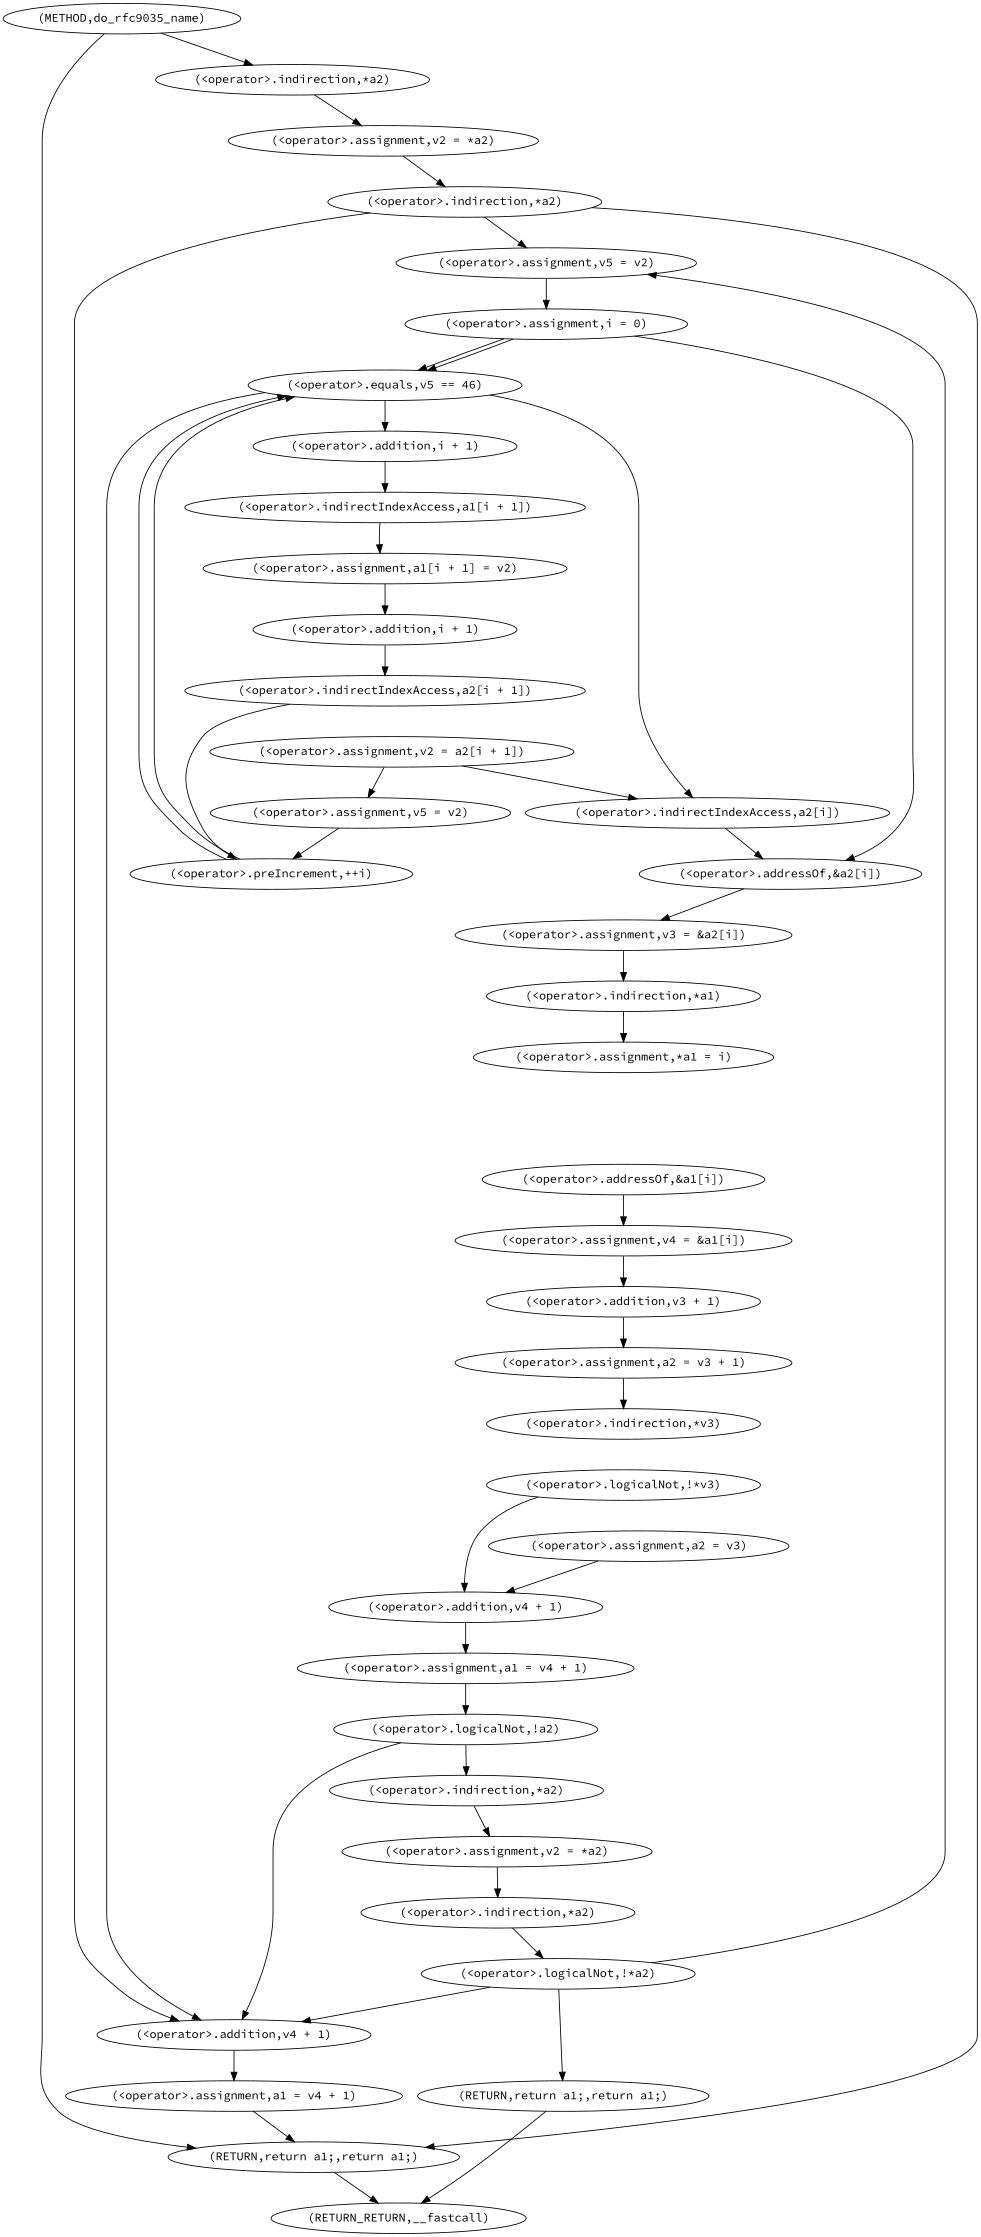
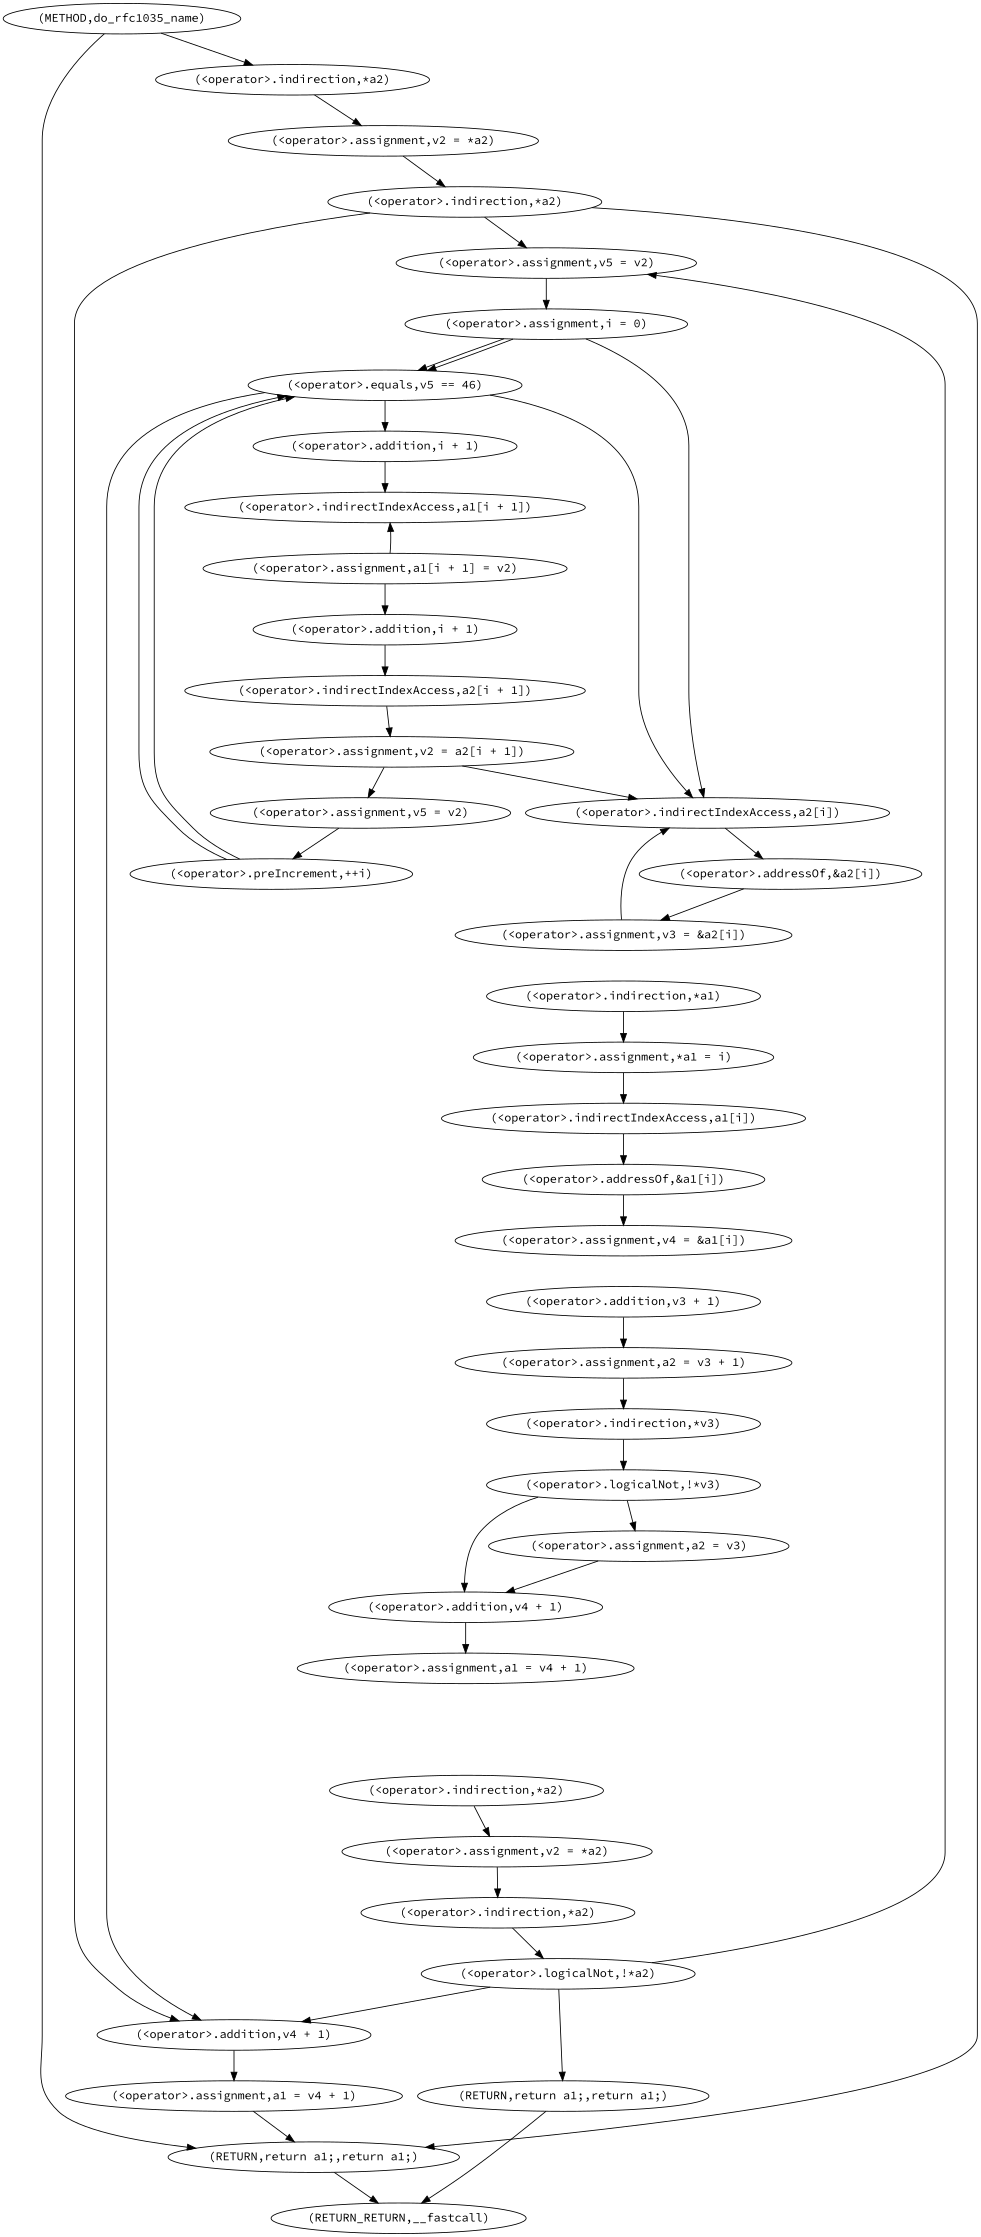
node "(METHOD,do_rfc9035_name)": label "(METHOD,do_rfc9035_name)" -> "(METHOD,do_rfc1035_name)"
edge "(<operator>.assignment,i = 0)" -> "(<operator>.addressOf,&a2[i])": now "(<operator>.assignment,i = 0)" -> "(<operator>.indirectIndexAccess,a2[i])"
edge "(<operator>.indirectIndexAccess,a1[i + 1])" -> "(<operator>.assignment,a1[i + 1] = v2)": reversed
edge "(<operator>.indirectIndexAccess,a2[i + 1])" -> "(<operator>.preIncrement,++i)": now "(<operator>.indirectIndexAccess,a2[i + 1])" -> "(<operator>.assignment,v2 = a2[i + 1])"
edge "(<operator>.assignment,v3 = &a2[i])" -> "(<operator>.indirection,*a1)": now "(<operator>.assignment,v3 = &a2[i])" -> "(<operator>.indirectIndexAccess,a2[i])"
node "(<operator>.indirectIndexAccess,a1[i])": added
edge "(<operator>.assignment,v4 = &a1[i])" -> "(<operator>.addition,v3 + 1)": removed
edge "(<operator>.indirection,*v3)" -> "(<operator>.logicalNot,!*v3)": added
edge "(<operator>.logicalNot,!*v3)" -> "(<operator>.assignment,a2 = v3)": added
node "(<operator>.logicalNot,!a2)": removed
